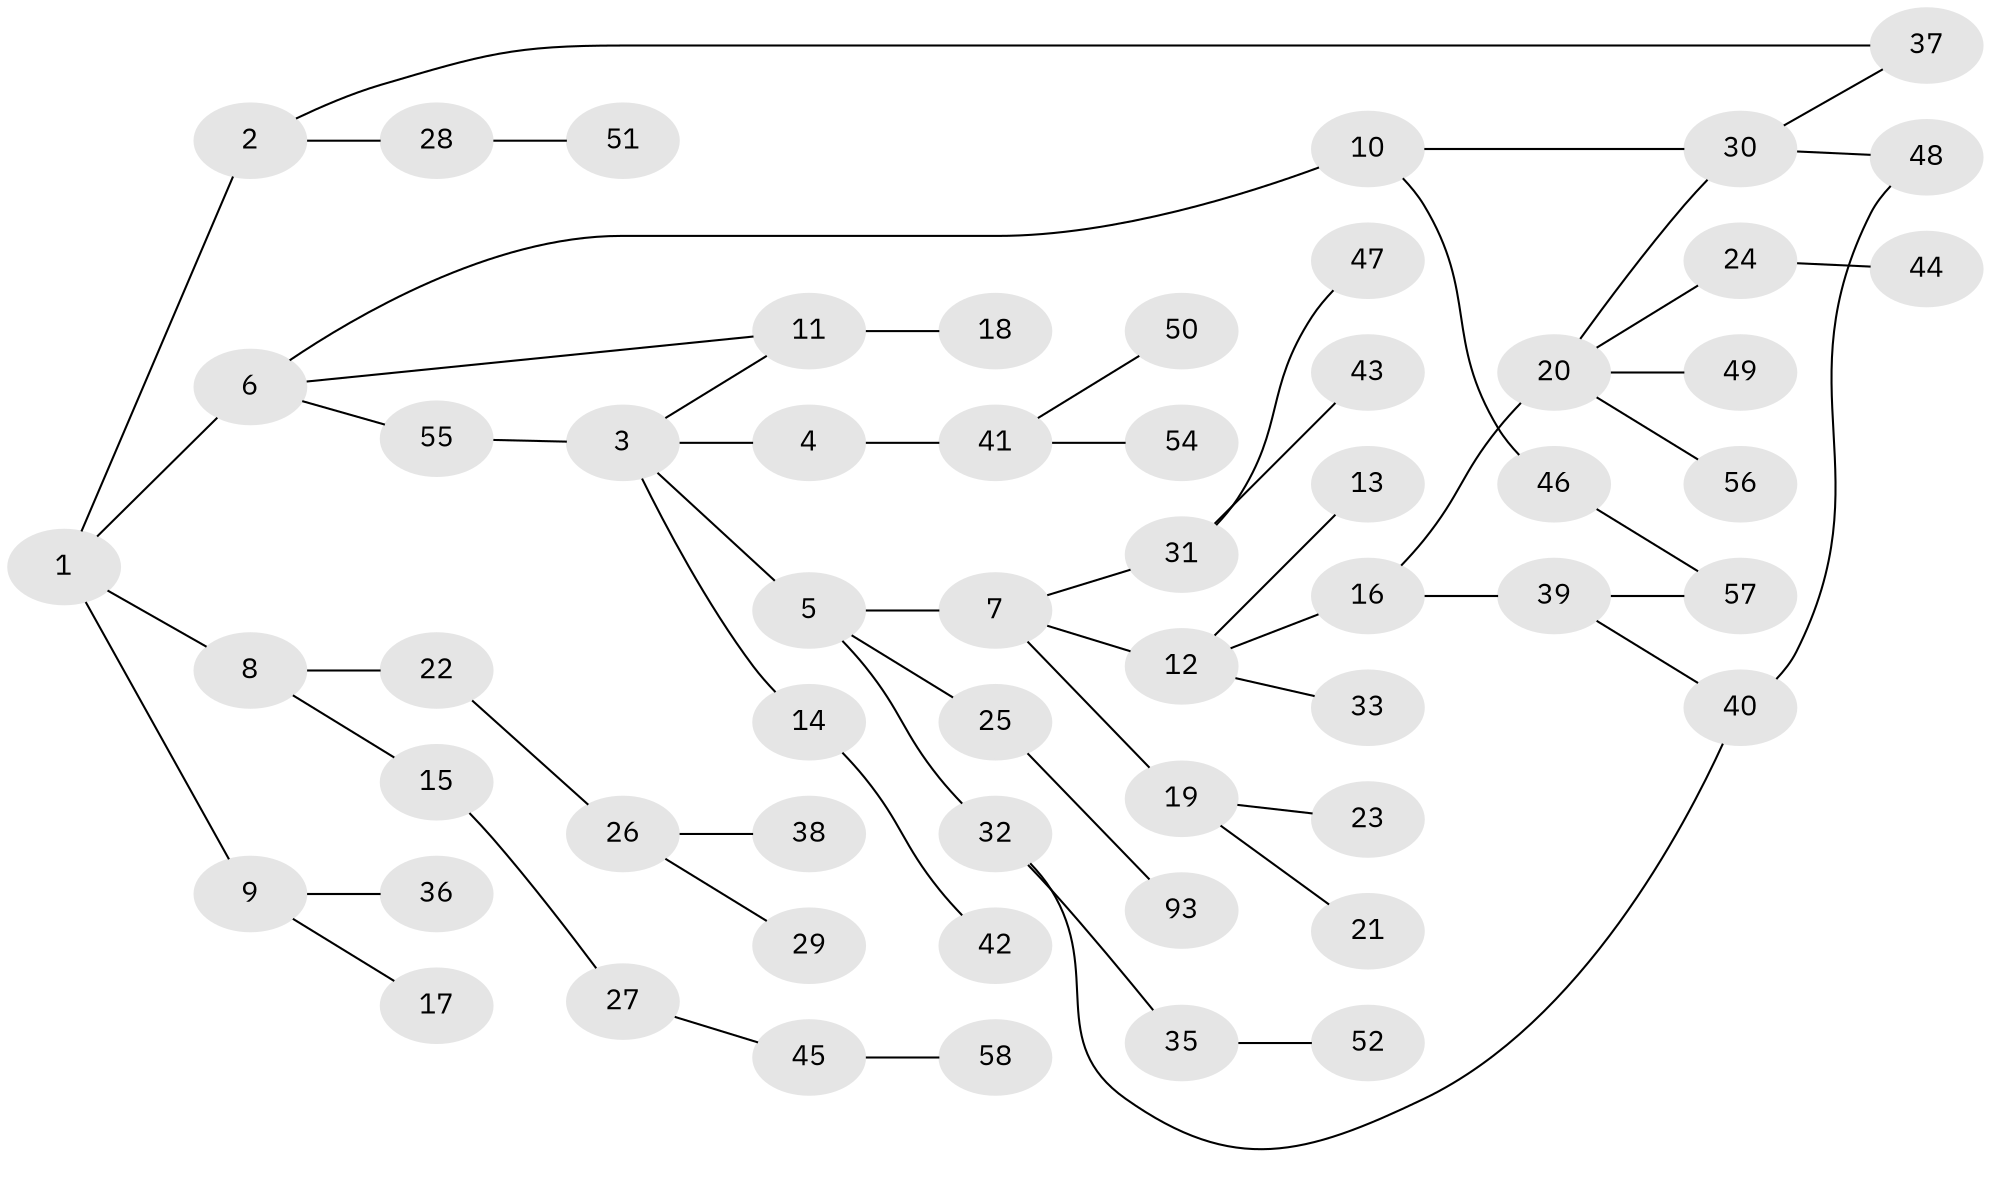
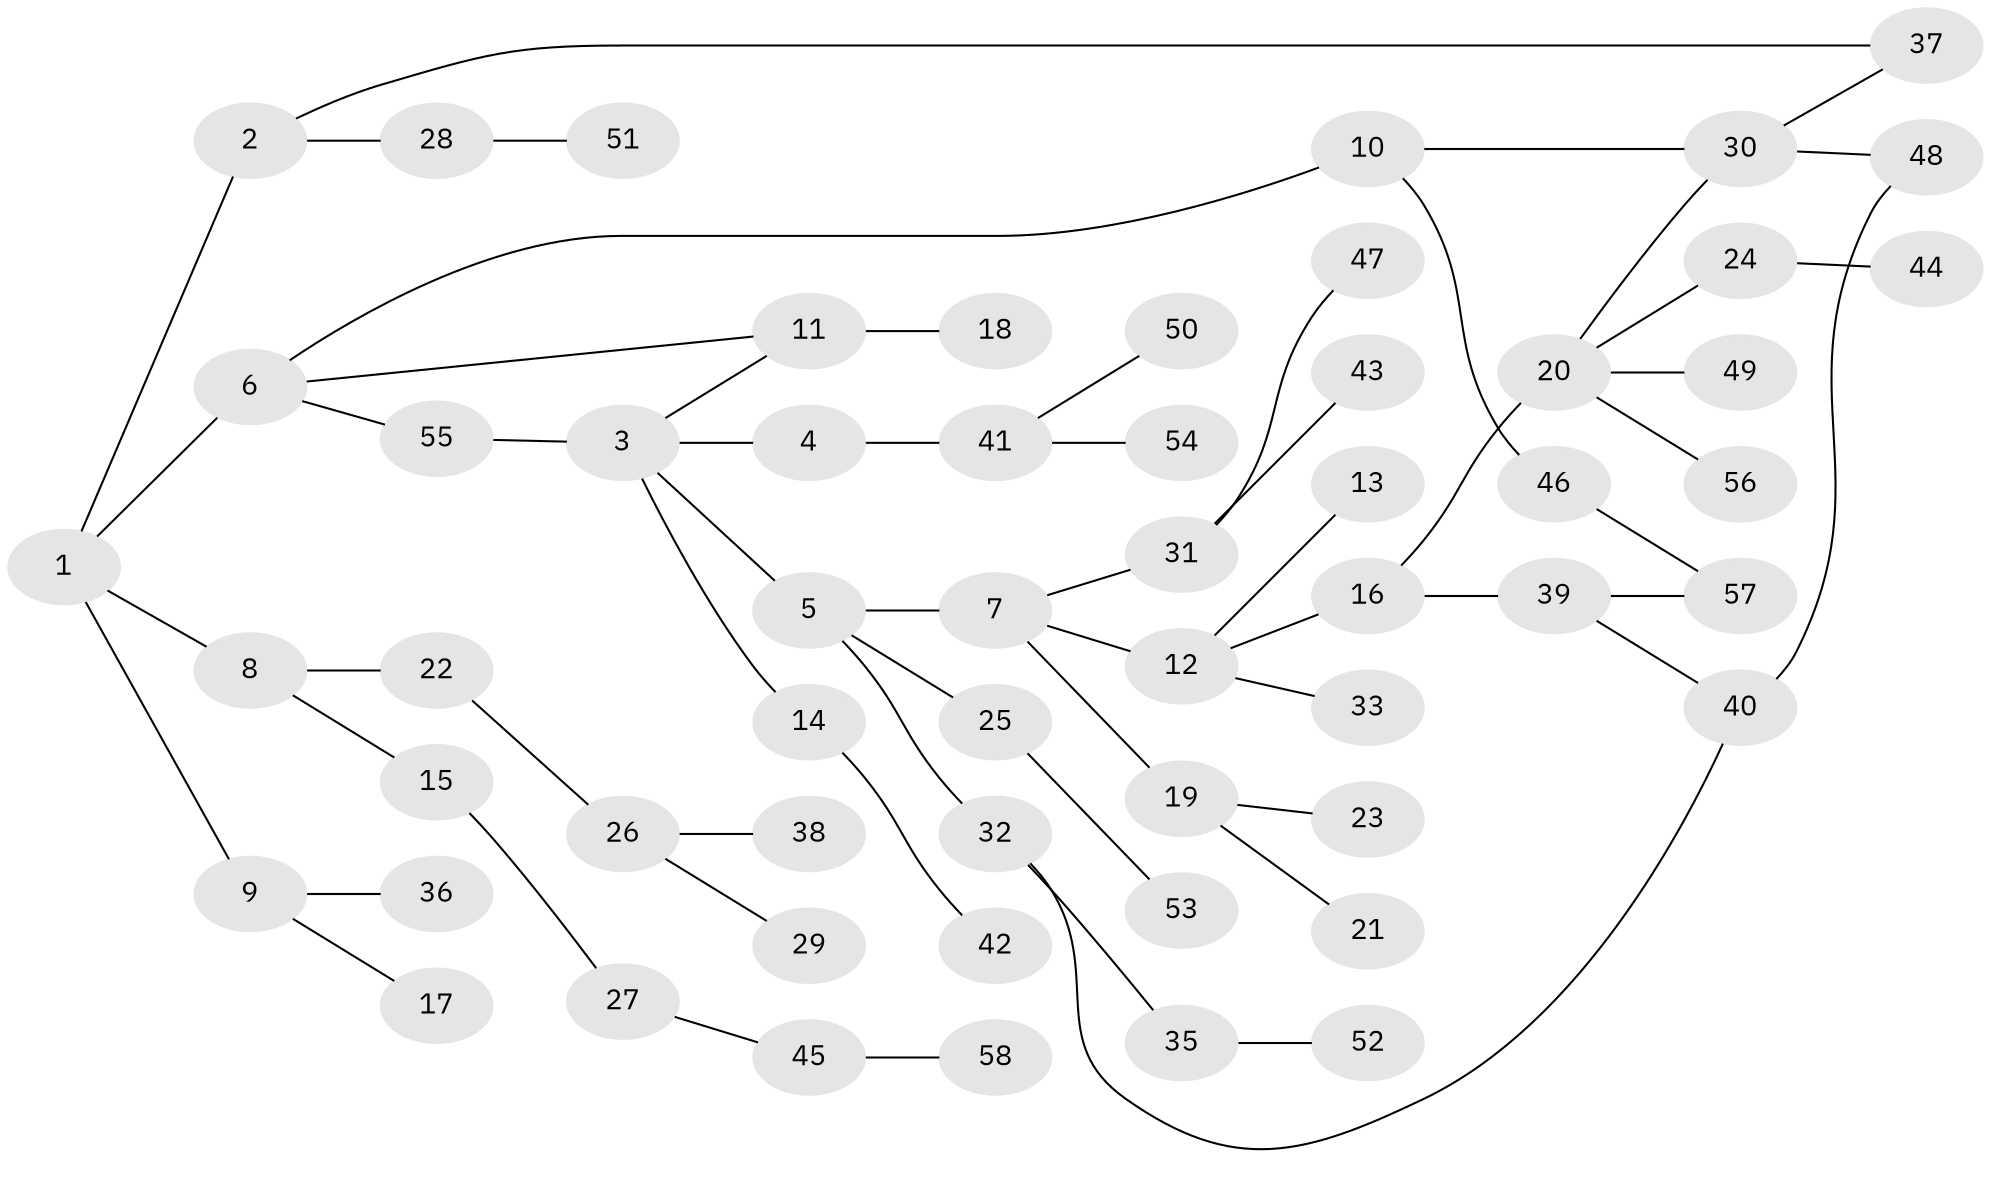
node "93": label "93" -> "53"
